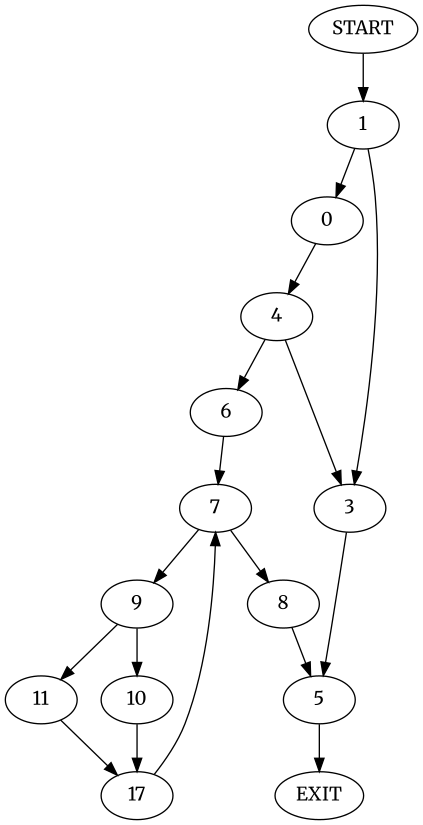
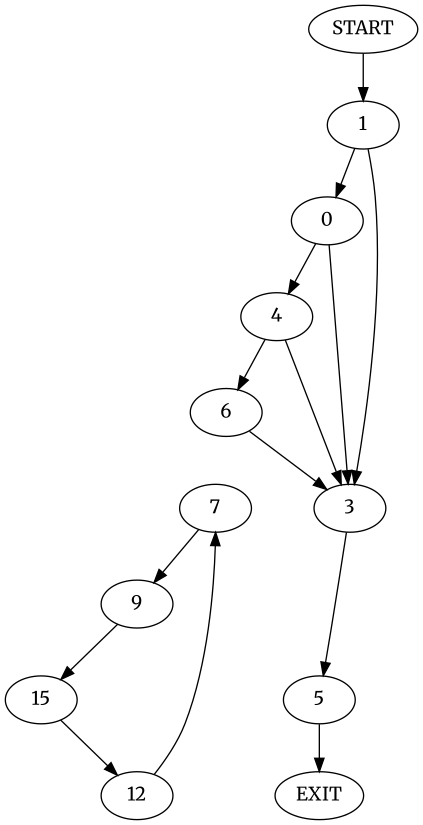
edge "0" -> "3": added
edge "6" -> "7": now "6" -> "3"
node "8": removed
node "11": label "11" -> "15"
node "10": removed
node "17": label "17" -> "12"
